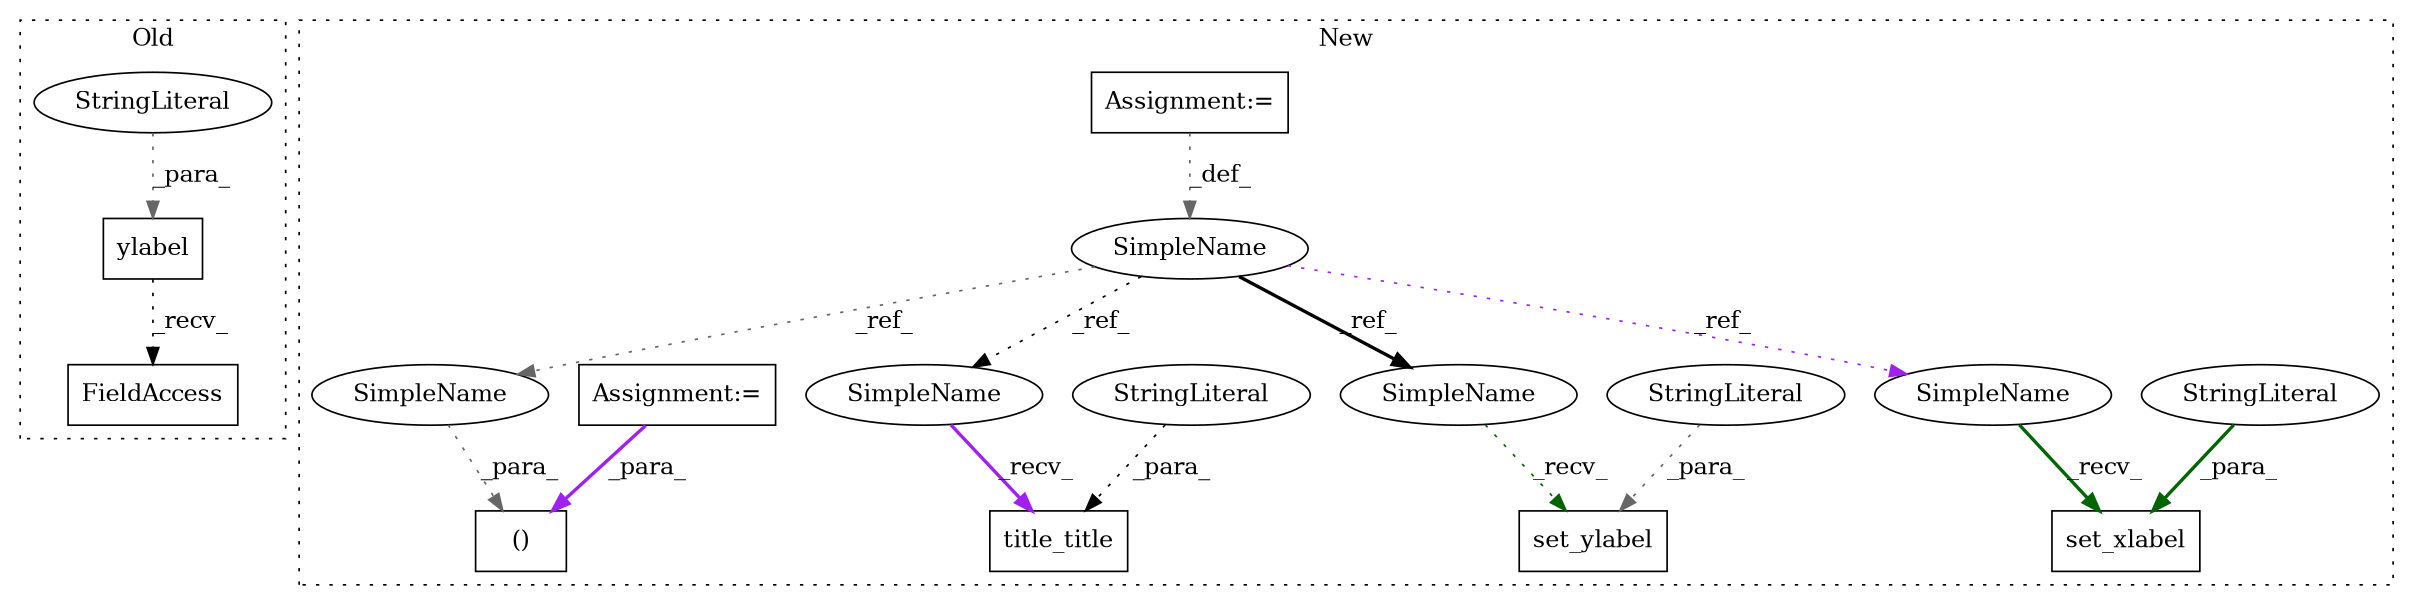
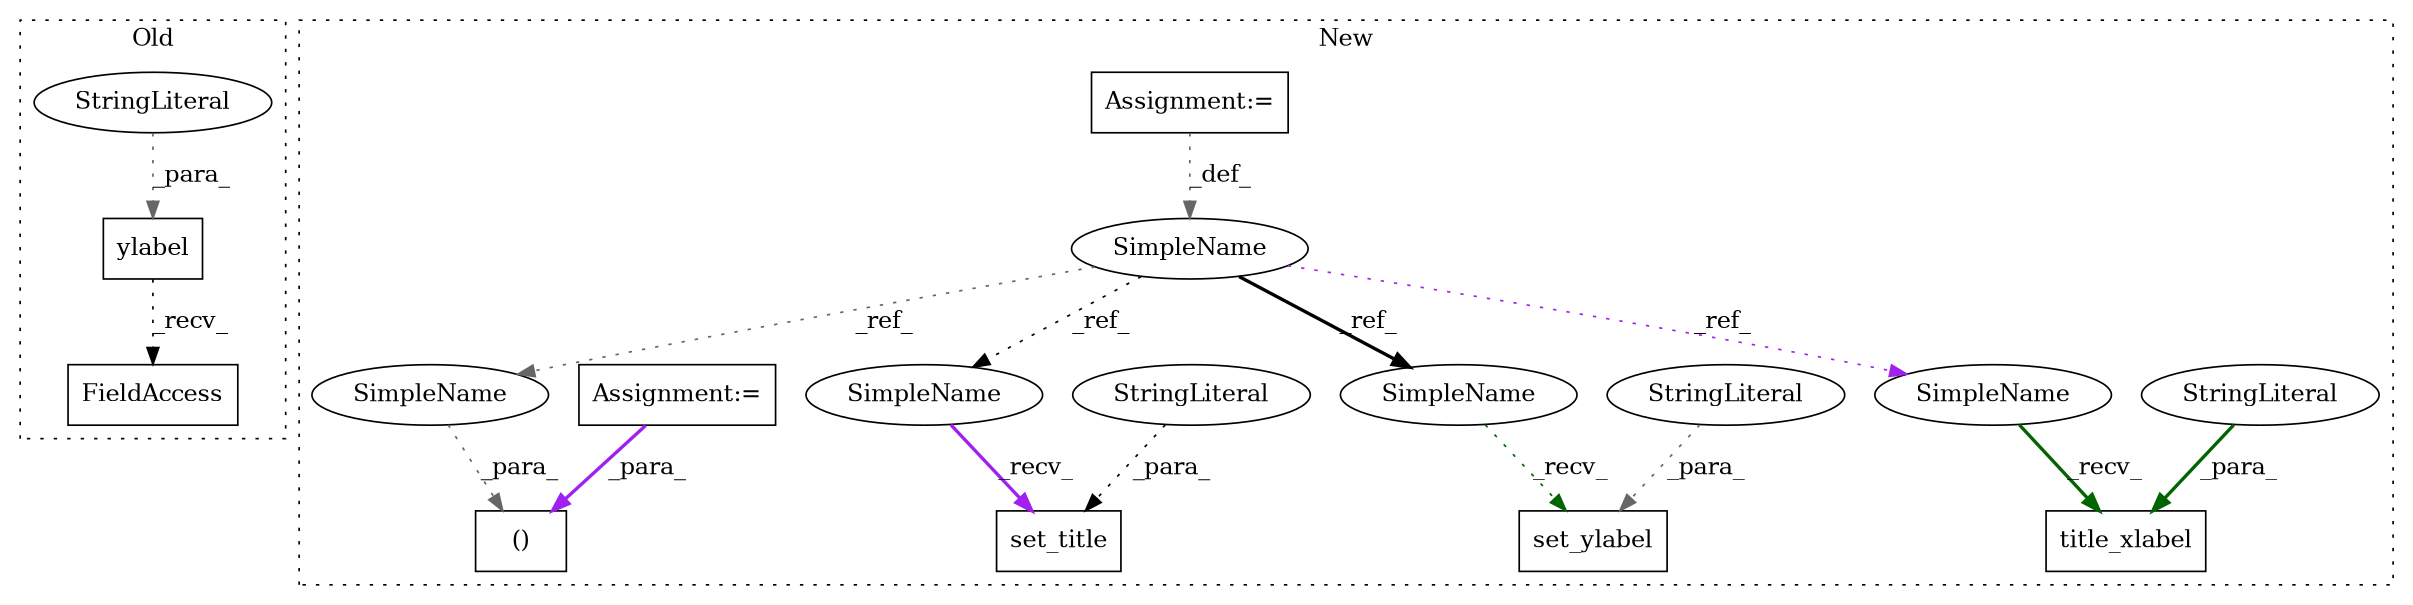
node "title_title": label "title_title" -> "set_title"
node "set_xlabel": label "set_xlabel" -> "title_xlabel"
